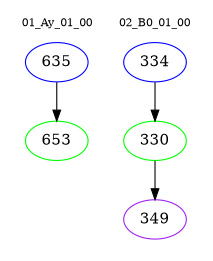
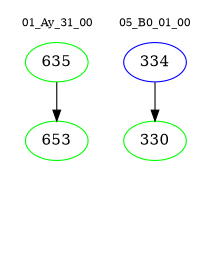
cluster "01_Ay_01_00": label "01_Ay_01_00" -> "01_Ay_31_00"
cluster "02_B0_01_00": label "02_B0_01_00" -> "05_B0_01_00"
node "635": color blue -> green
node "349": removed
